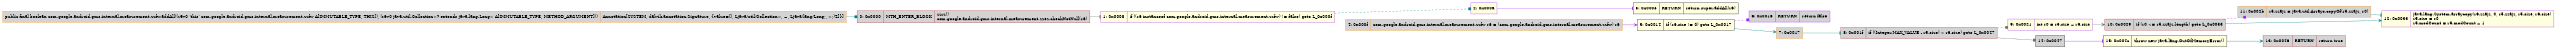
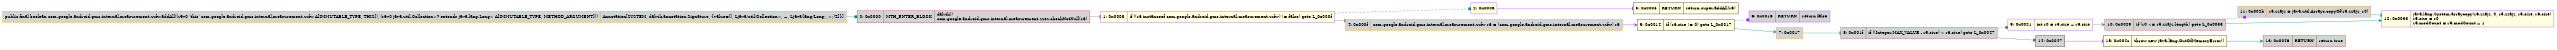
node "0: 0x0000": text "zzrz()" -> "dalvik()"
edge "1: 0x0008" -> "4: 0x000f": added
